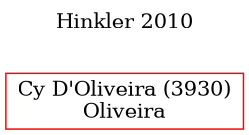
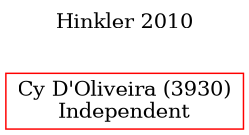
node "Cy D'Oliveira (3930) Oliveira": label "Cy D'Oliveira (3930) Oliveira" -> "Cy D'Oliveira (3930) Independent"
